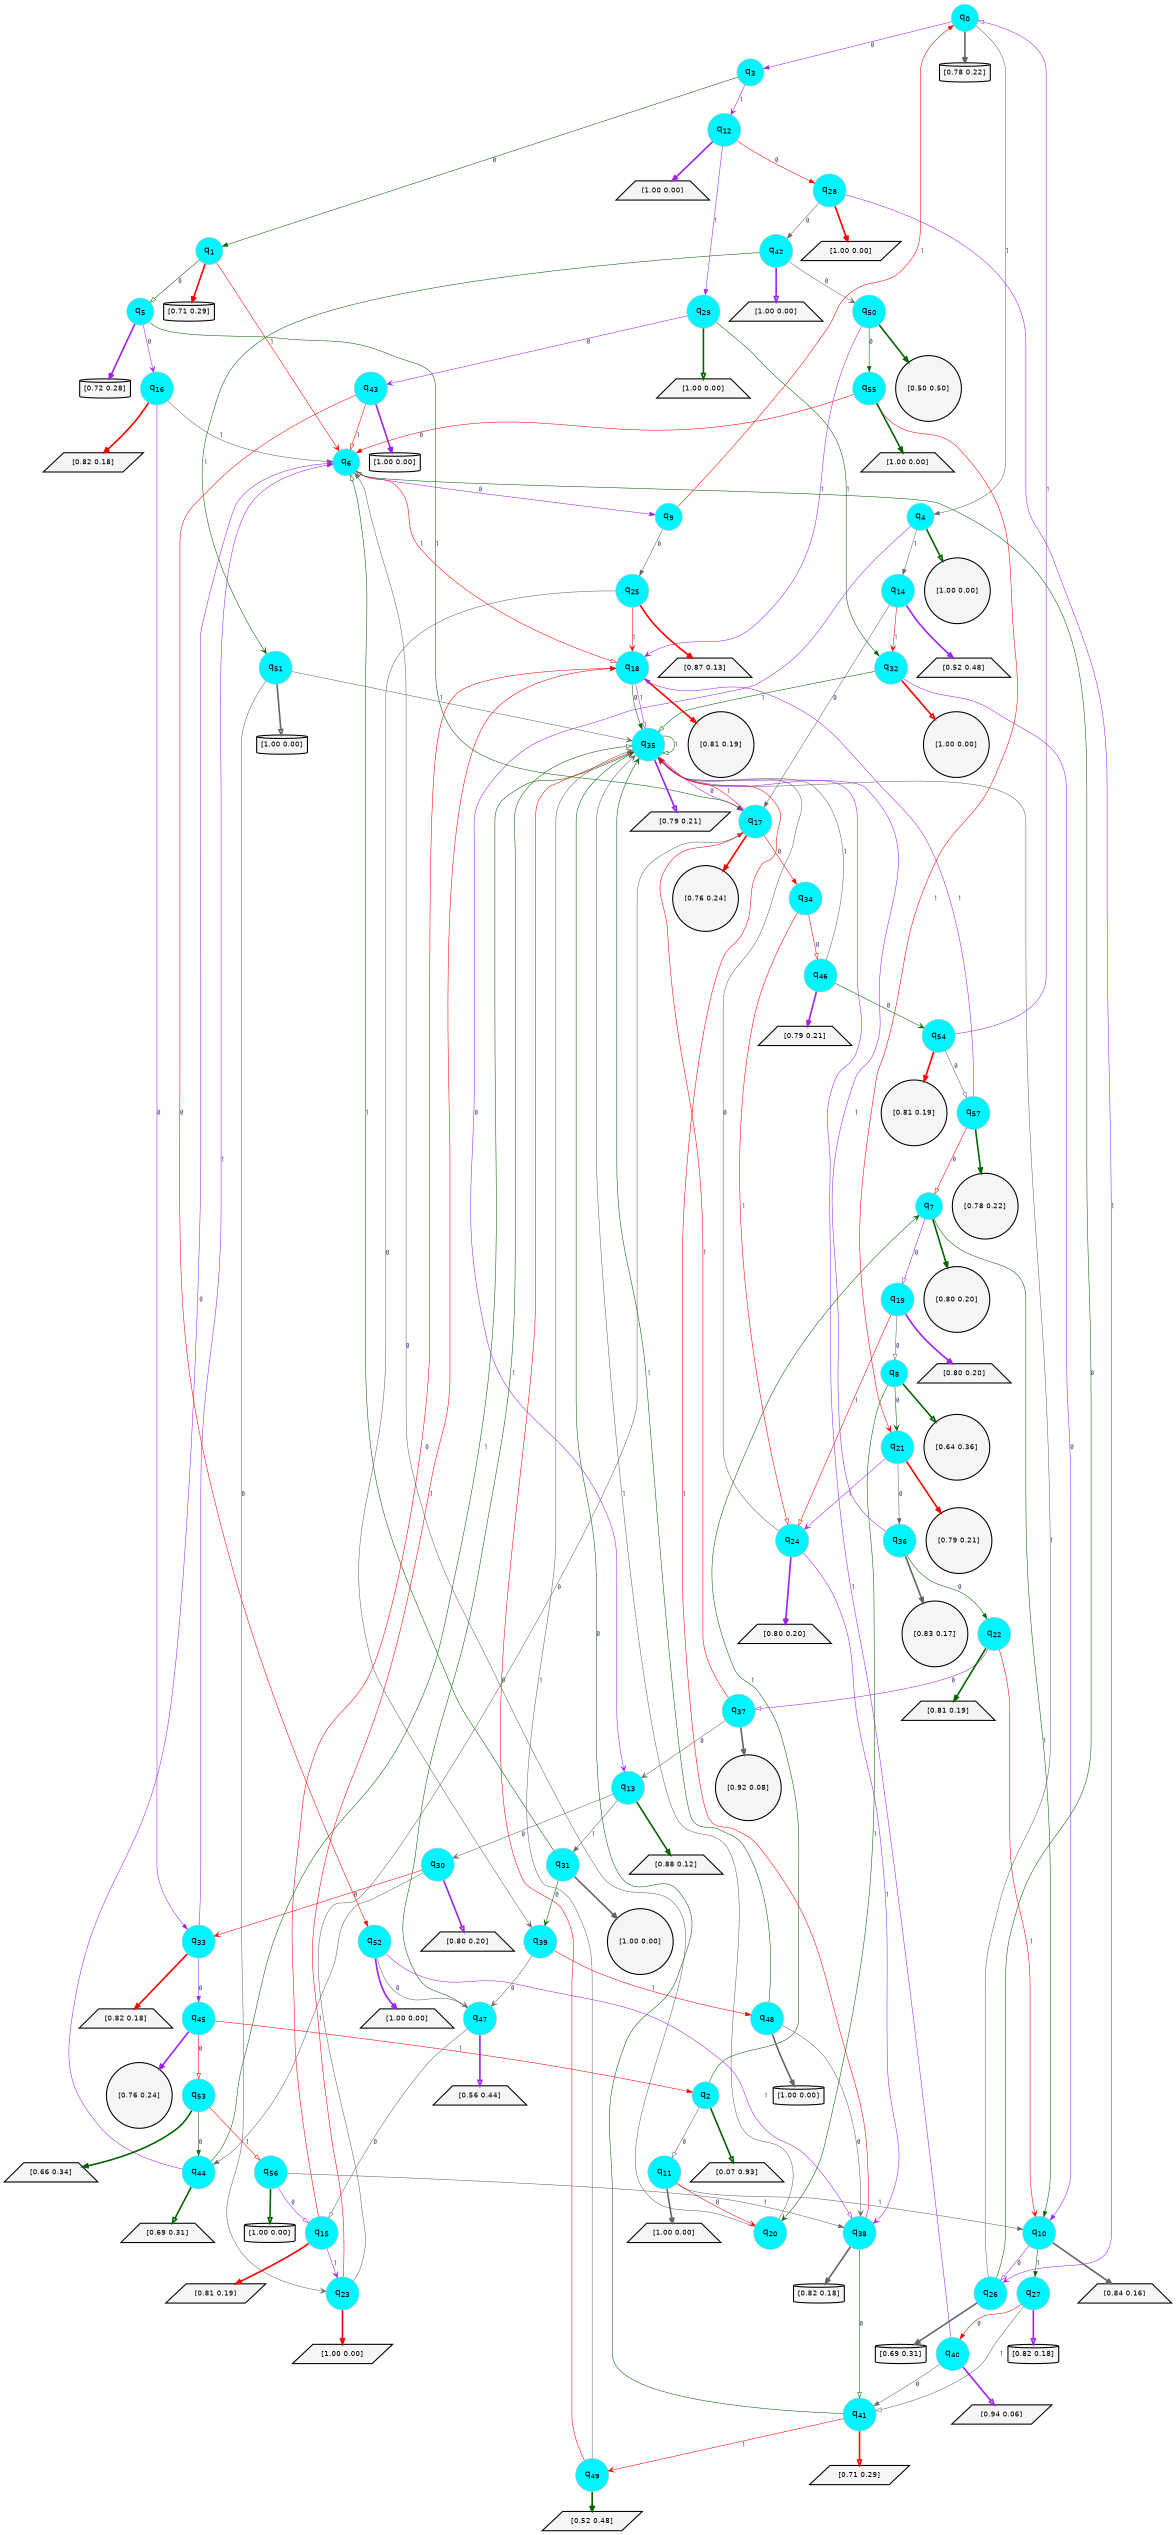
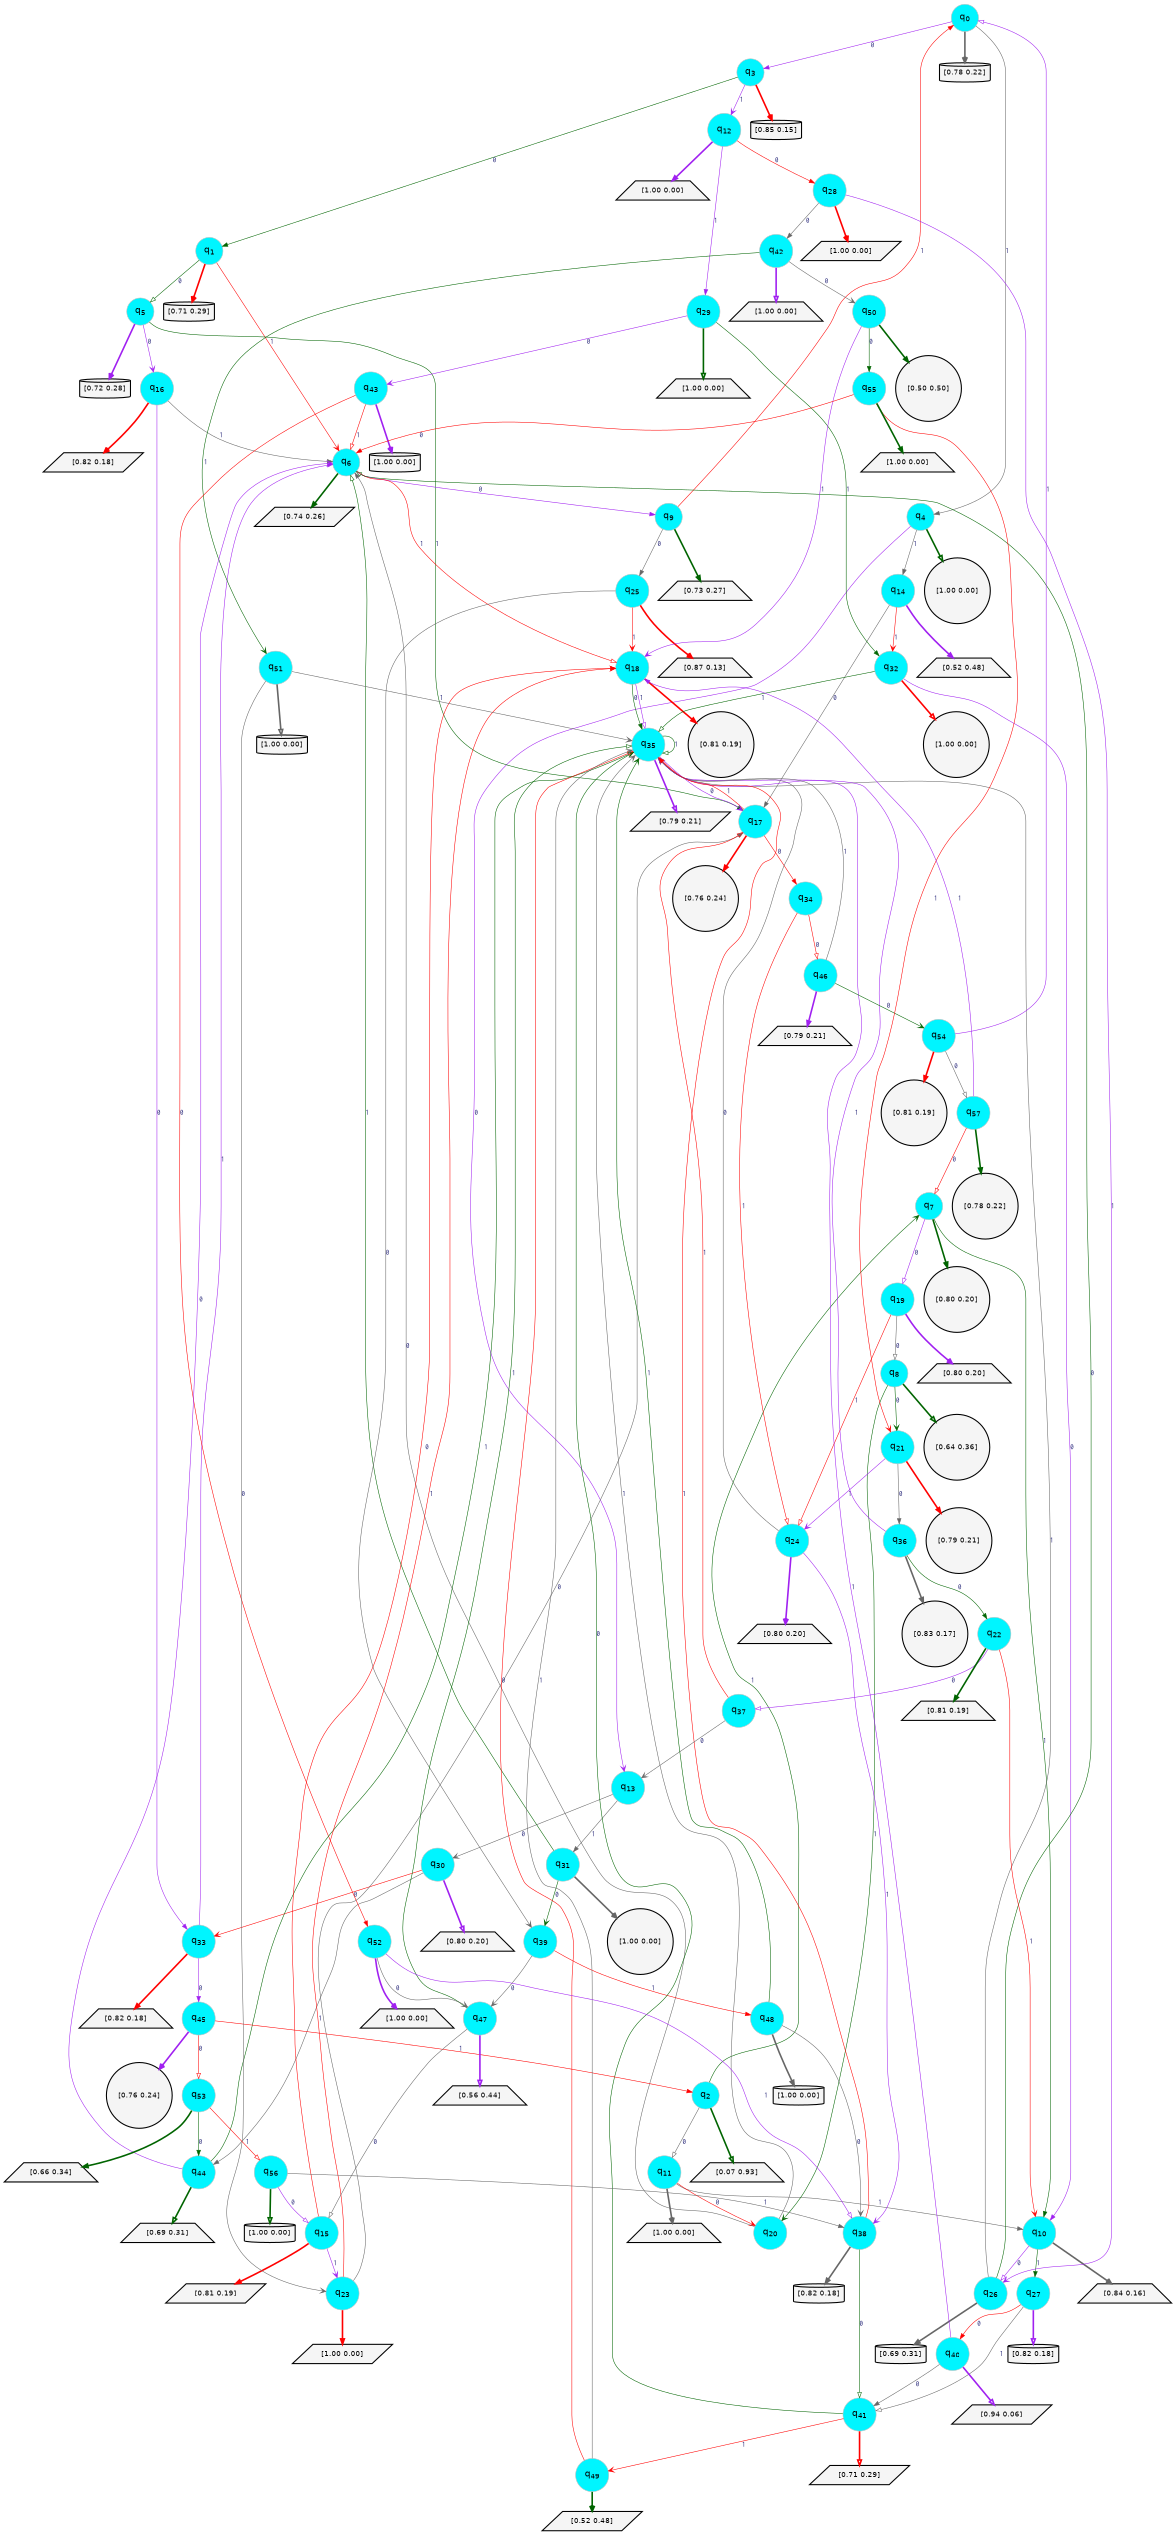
node "[0.85 0.15]": added
node "[0.74 0.26]": added
node "[0.73 0.27]": added
node "[0.92 0.08]": removed
node "[0.88 0.12]": removed
